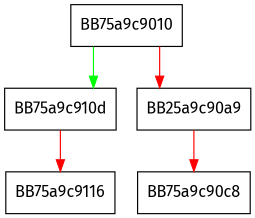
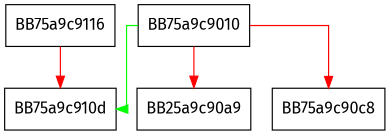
edge "BB75a9c910d" -> "BB75a9c9116": reversed
edge "BB25a9c90a9" -> "BB75a9c90c8": now "BB75a9c9010" -> "BB75a9c90c8"
